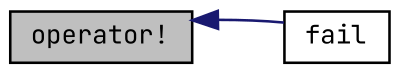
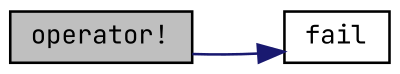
edge "fail" -> "operator!": reversed
